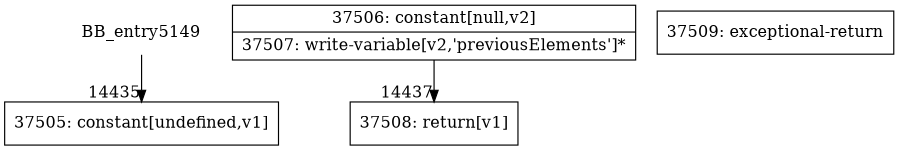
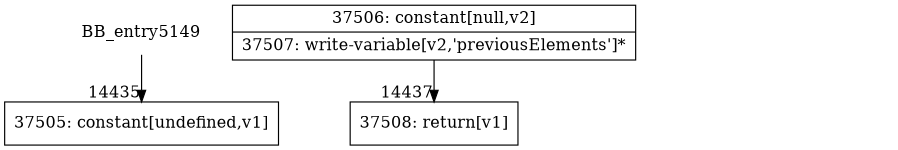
node "37509: exceptional-return": removed
